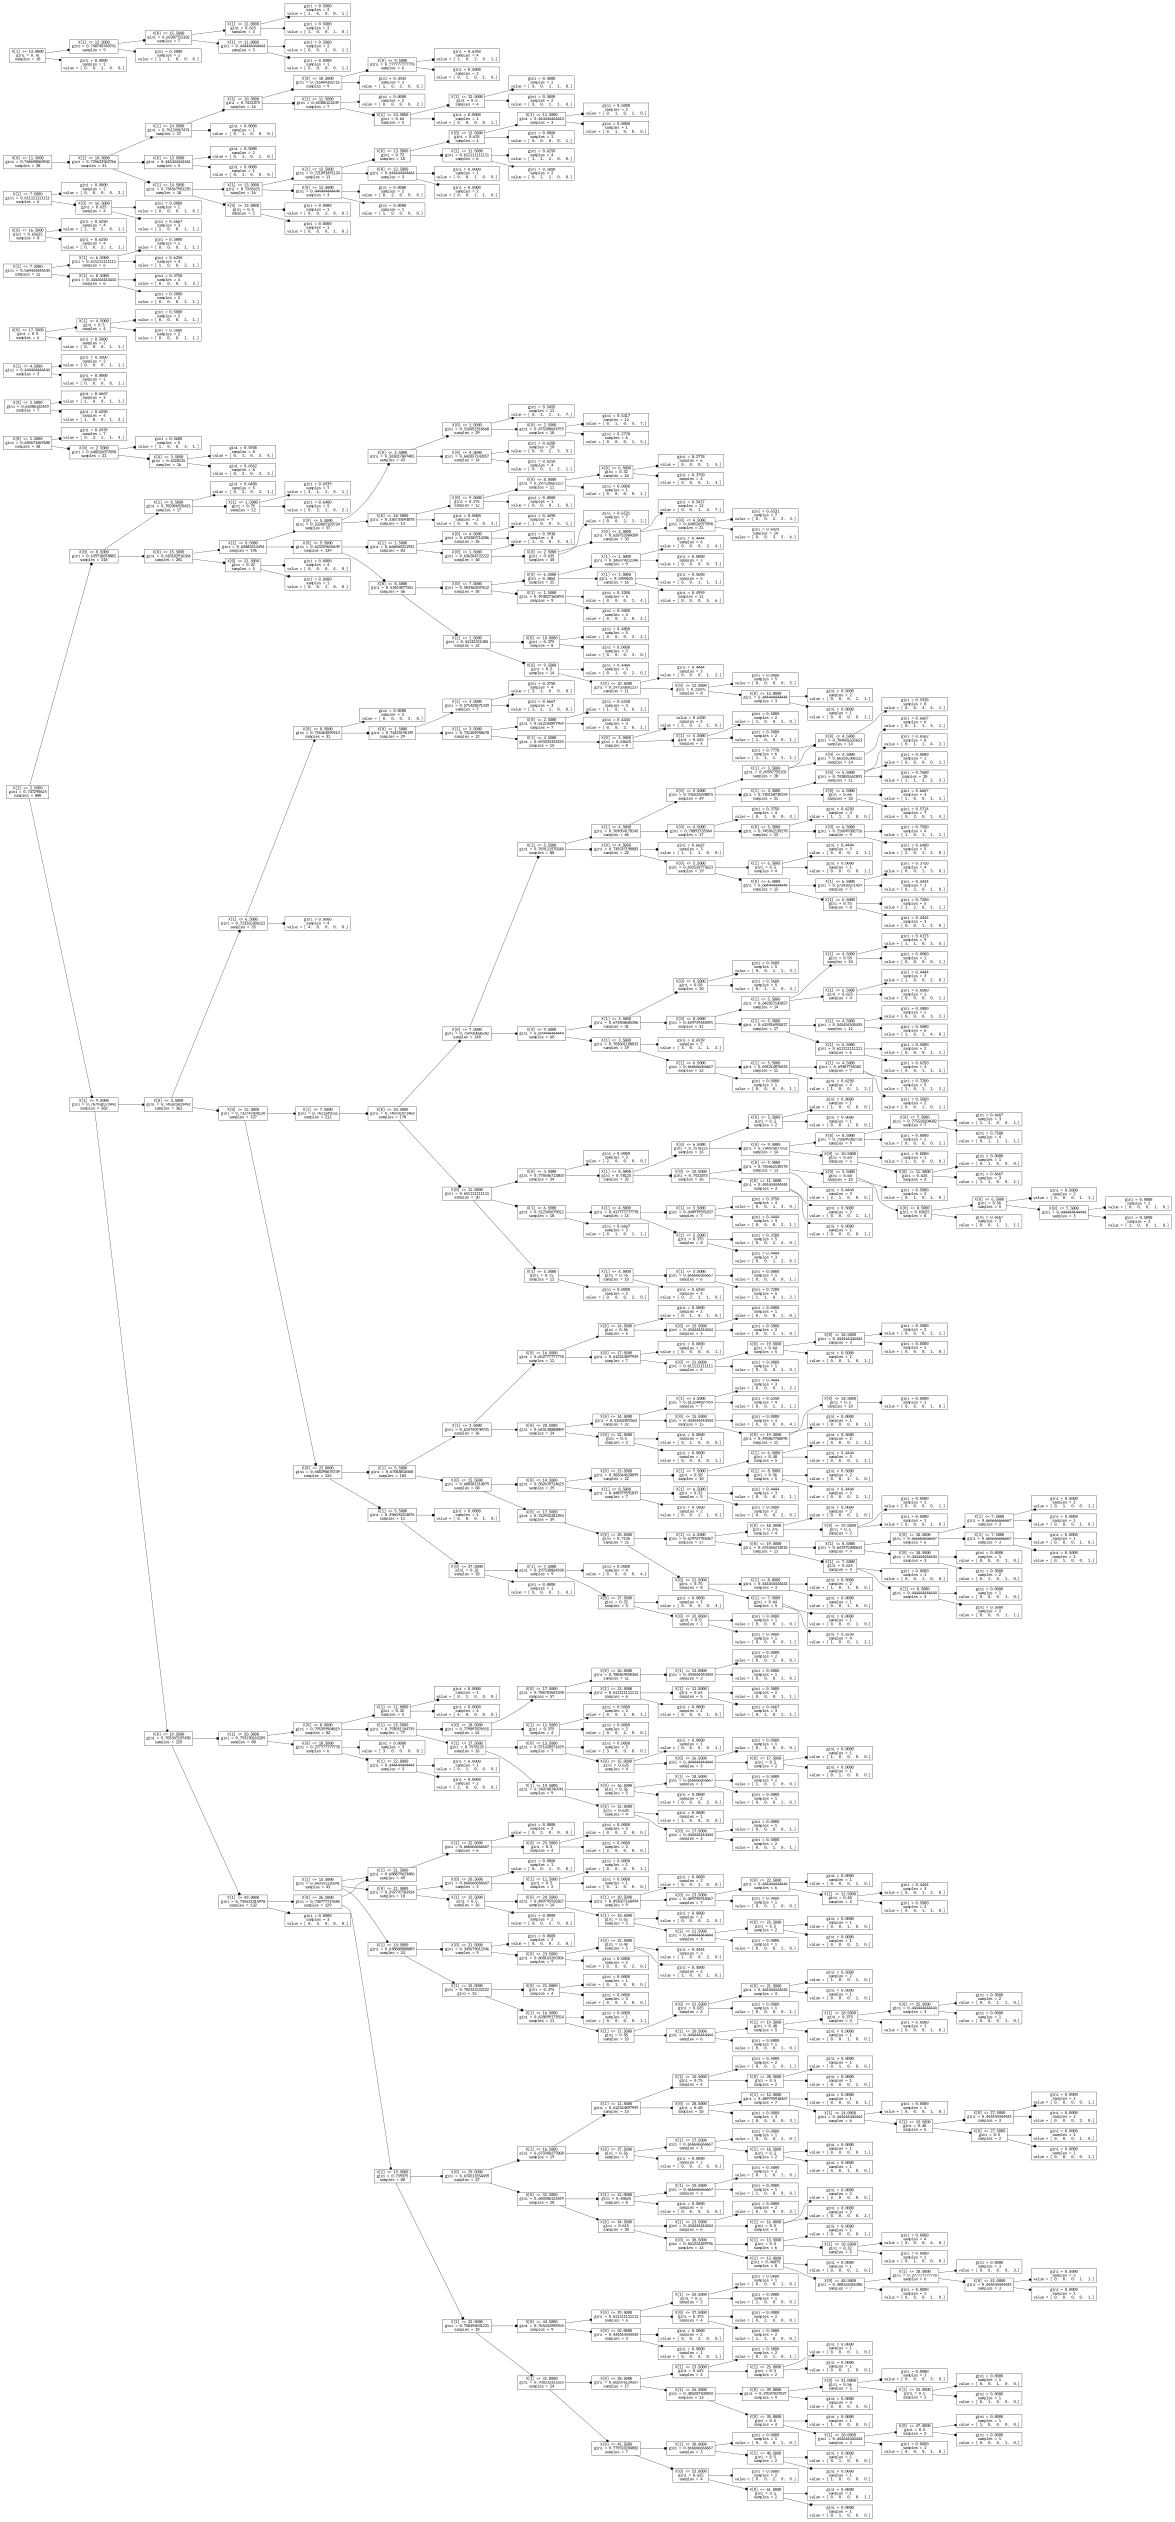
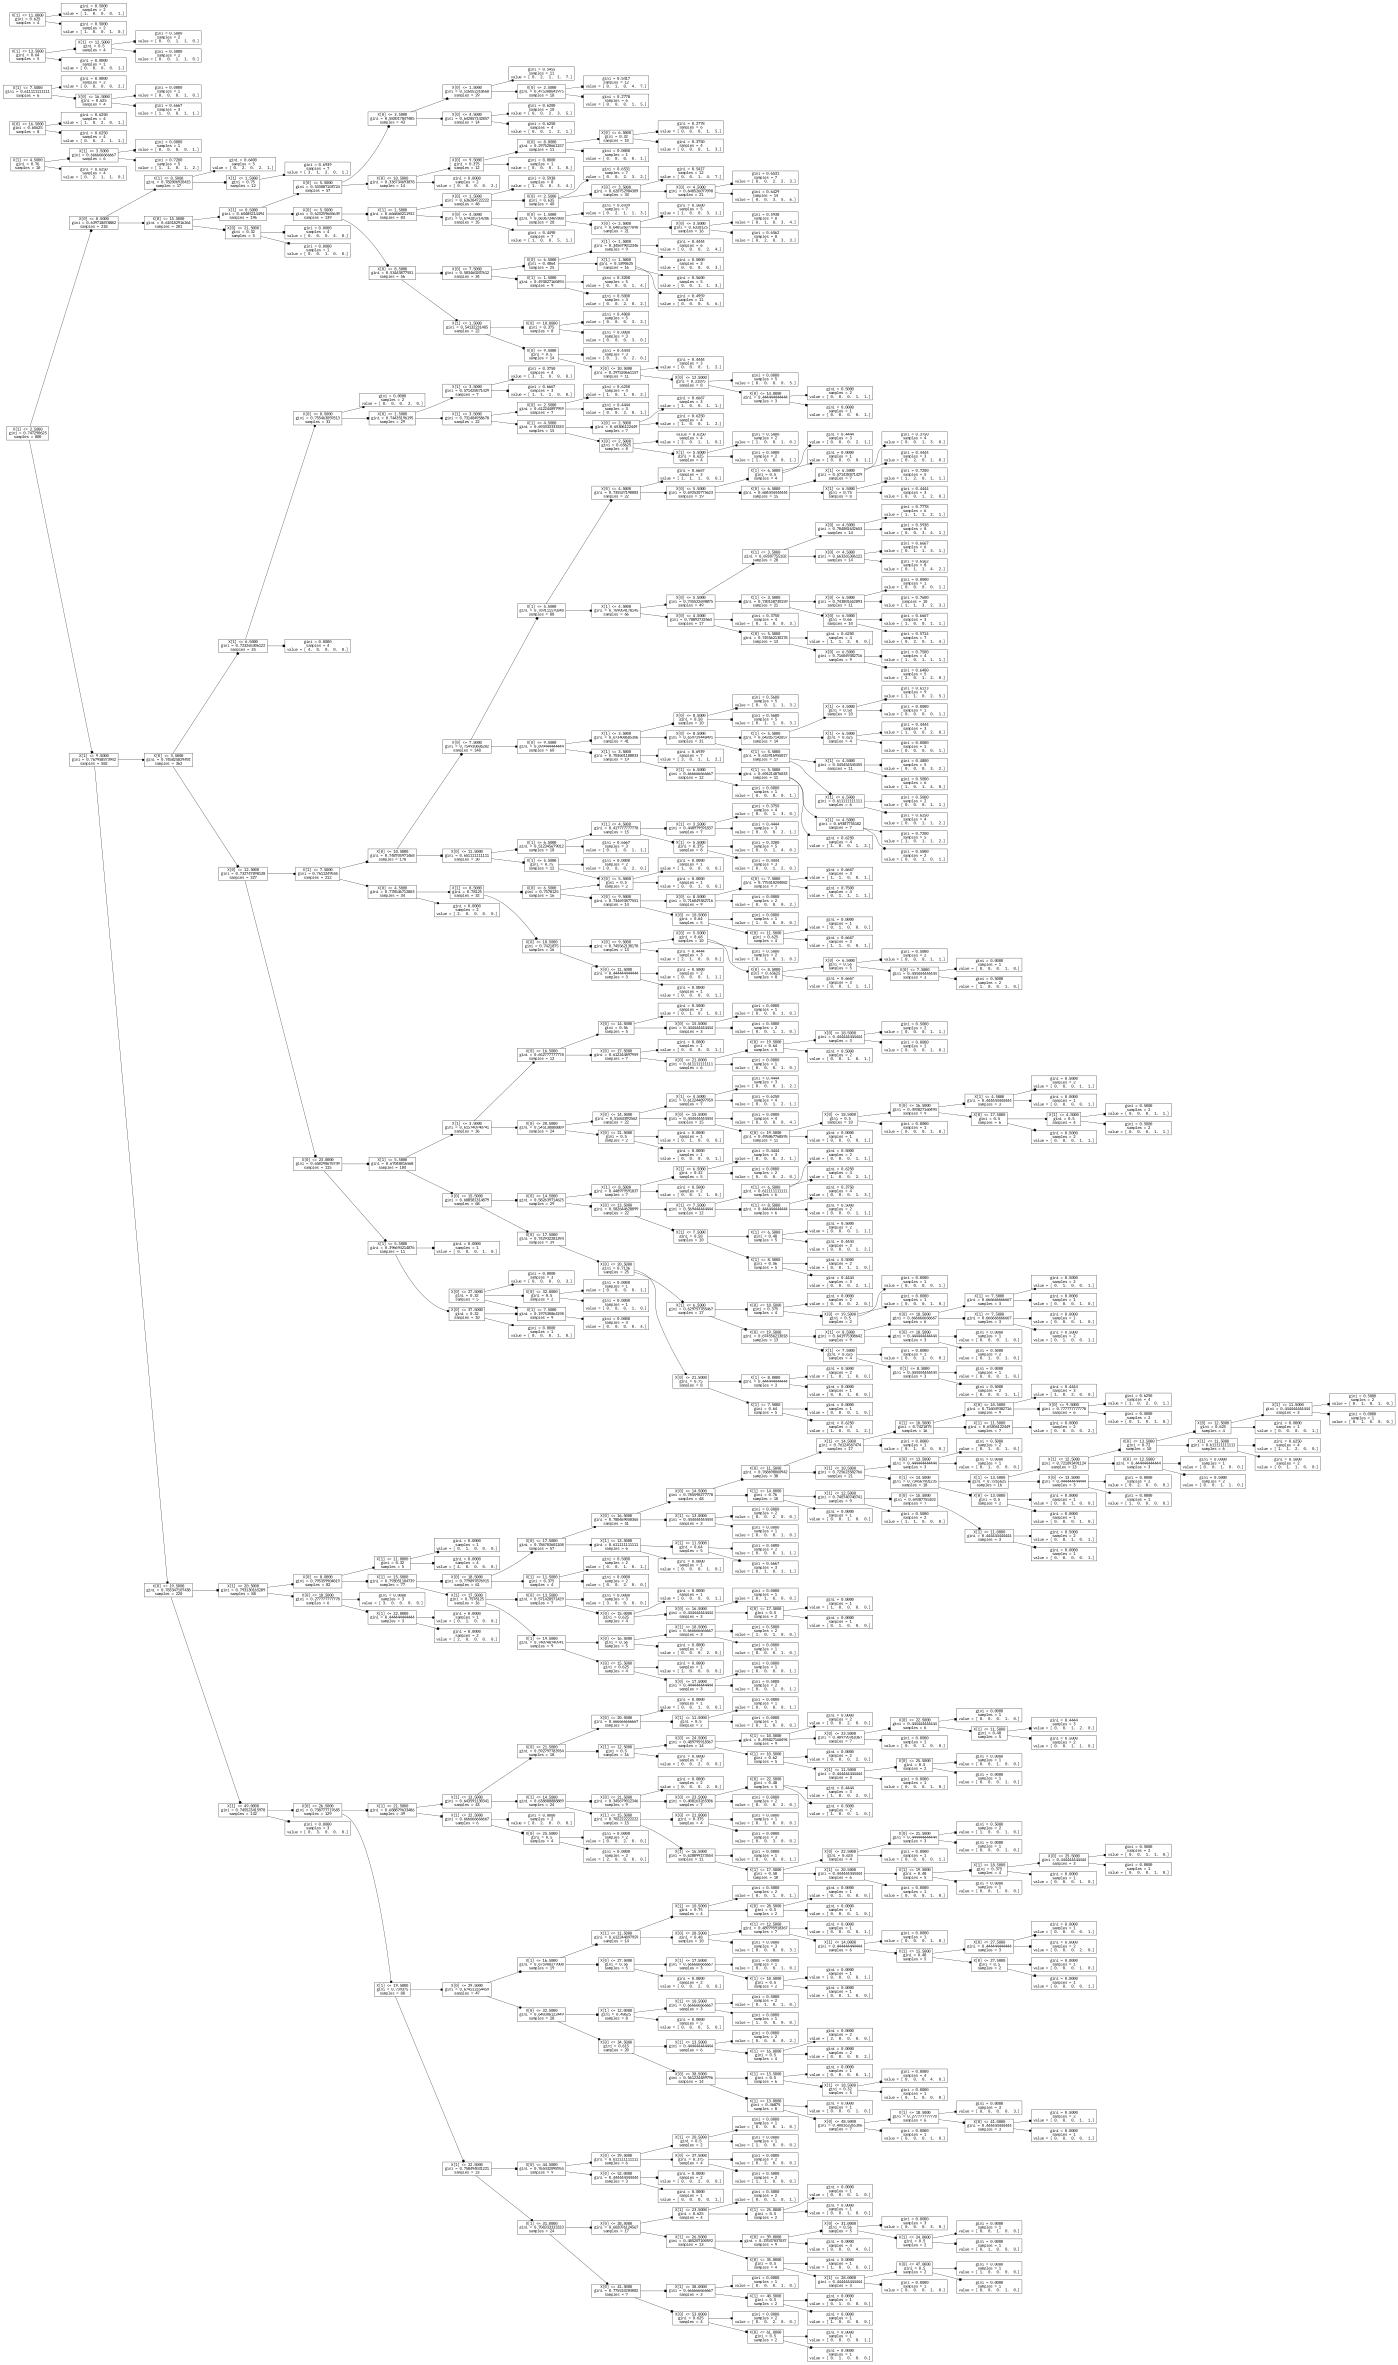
edge "X[0] <= 15.5000 gini = 0.69387755102 samples = 7" -> "X[1] <= 11.0000 gini = 0.625 samples = 4": removed
edge "X[1] <= 11.5000 gini = 0.65306122449 samples = 7" -> "X[1] <= 13.5000 gini = 0.64 samples = 5": removed
edge "X[1] <= 10.5000 gini = 0.725623582766 samples = 21" -> "X[1] <= 14.5000 gini = 0.76124567474 samples = 17": now "X[0] <= 11.5000 gini = 0.768698060942 samples = 38" -> "X[1] <= 14.5000 gini = 0.76124567474 samples = 17"
edge "X[1] <= 4.5000 gini = 0.693333333333 samples = 15" -> "X[0] <= 2.5000 gini = 0.65306122449 samples = 7": added
node "gini = 0.6400 samples = 5 value = [ 0.  2.  1.  0.  2.]": removed
edge "X[0] <= 4.5000 gini = 0.674285714286 samples = 35" -> "gini = 0.5938 samples = 8 value = [ 1.  0.  0.  3.  4.]": now "X[0] <= 4.5000 gini = 0.674285714286 samples = 35" -> "X[0] <= 1.5000 gini = 0.683673469388 samples = 28"
edge "gini = 0.7778 samples = 6 value = [ 1.  1.  1.  2.  1.]" -> "X[0] <= 4.5000 gini = 0.704081632653 samples = 14": reversed
edge "X[0] <= 6.5000 gini = 0.743801652893 samples = 11" -> "gini = 0.6562 samples = 8 value = [ 0.  1.  1.  4.  2.]": now "X[0] <= 4.5000 gini = 0.663265306122 samples = 14" -> "gini = 0.6562 samples = 8 value = [ 0.  1.  1.  4.  2.]"
edge "X[0] <= 5.5000 gini = 0.692520775623 samples = 19" -> "X[1] <= 6.5000 gini = 0.5 samples = 4": arrowhead dot -> box
node "X[0] <= 16.5000 gini = 0.493827160494 samples = 9": added
edge "X[0] <= 11.5000 gini = 0.651111111111 samples = 30" -> "X[0] <= 4.5000 gini = 0.778546712803 samples = 34": now "X[1] <= 7.5000 gini = 0.7611249555 samples = 212" -> "X[0] <= 4.5000 gini = 0.778546712803 samples = 34"
edge "X[0] <= 13.5000 gini = 0.582644628099 samples = 22" -> "X[1] <= 7.5000 gini = 0.569444444444 samples = 12": added
edge "X[1] <= 5.5000 gini = 0.75 samples = 12" -> "X[1] <= 4.5000 gini = 0.76 samples = 10": now "X[1] <= 5.5000 gini = 0.75 samples = 12" -> "X[0] <= 5.5000 gini = 0.5 samples = 2"
node "X[0] <= 14.5000 gini = 0.785590277778 samples = 48": added
edge "X[1] <= 7.5000 gini = 0.197530864198 samples = 9" -> "X[0] <= 27.5000 gini = 0.32 samples = 5": reversed
edge "X[1] <= 13.5000 gini = 0.643591130341 samples = 43" -> "X[1] <= 21.5000 gini = 0.688879633486 samples = 49": reversed
node "X[1] <= 15.5000 gini = 0.702222222222 gini = 15": label "X[1] <= 15.5000 gini = 0.702222222222 gini = 15" -> "X[1] <= 15.5000 gini = 0.702222222222 samples = 15"
edge "X[1] <= 15.5000 gini = 0.48 samples = 5" -> "X[0] <= 27.5000 gini = 0.444444444444 samples = 3": arrowhead box -> dot
